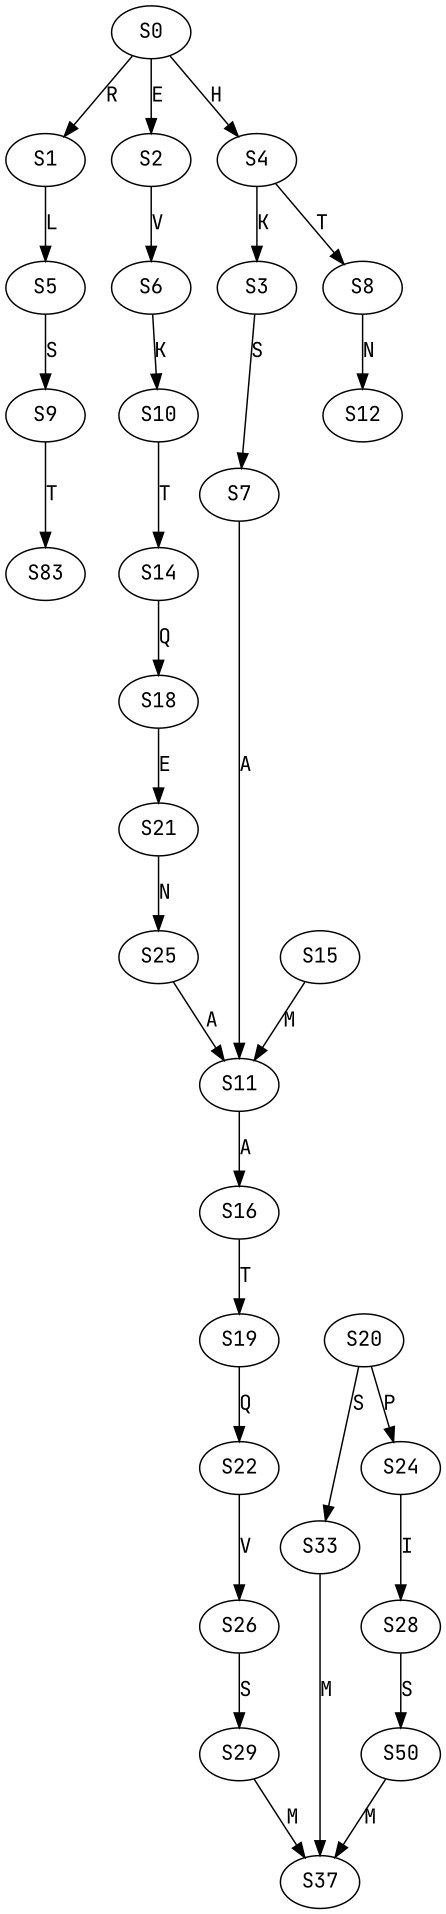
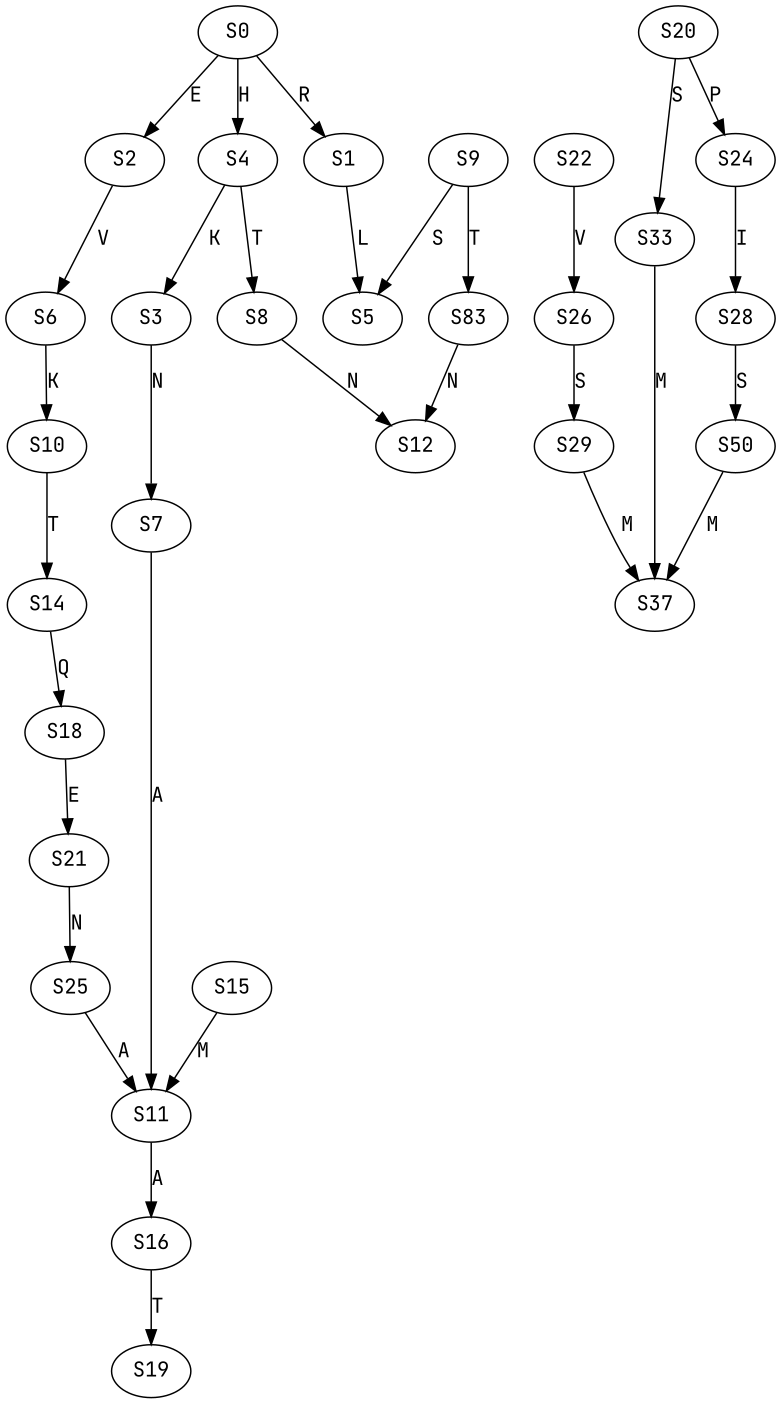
edge "S5" -> "S9": reversed
edge "S3" -> "S7": label "S" -> "N"
edge "S83" -> "S12": added, label "N"
edge "S19" -> "S22": removed, label "Q"
